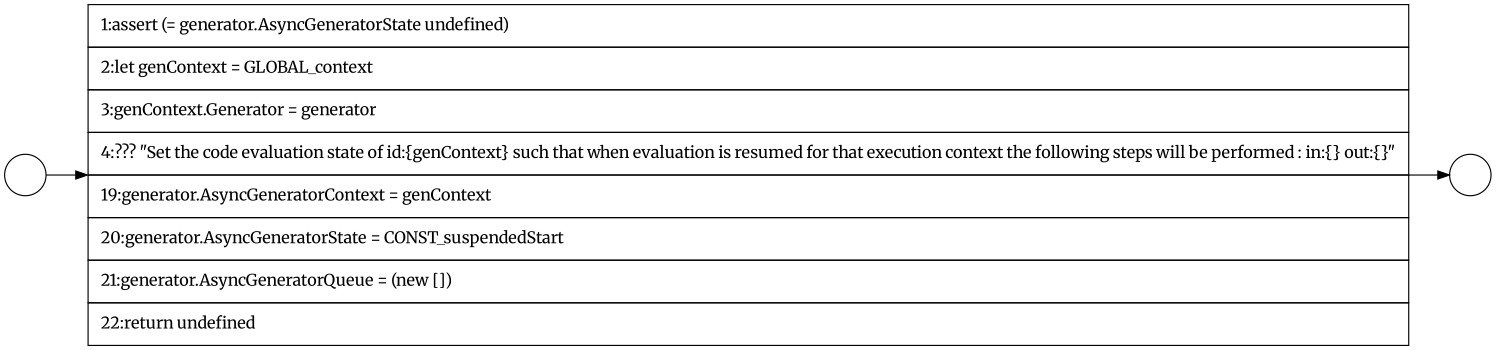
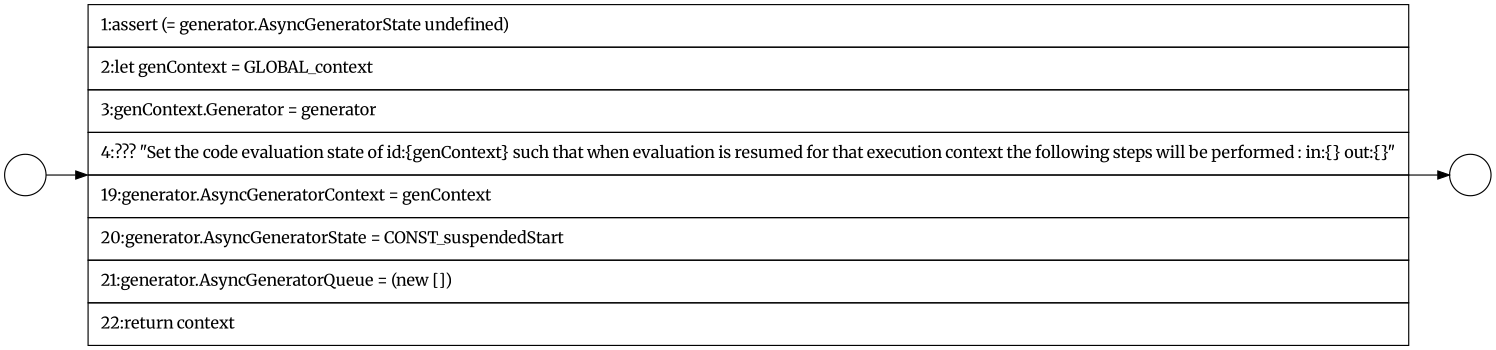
node "1:assert (= generator.AsyncGeneratorState undefined)": text "22:return undefined" -> "22:return context"
